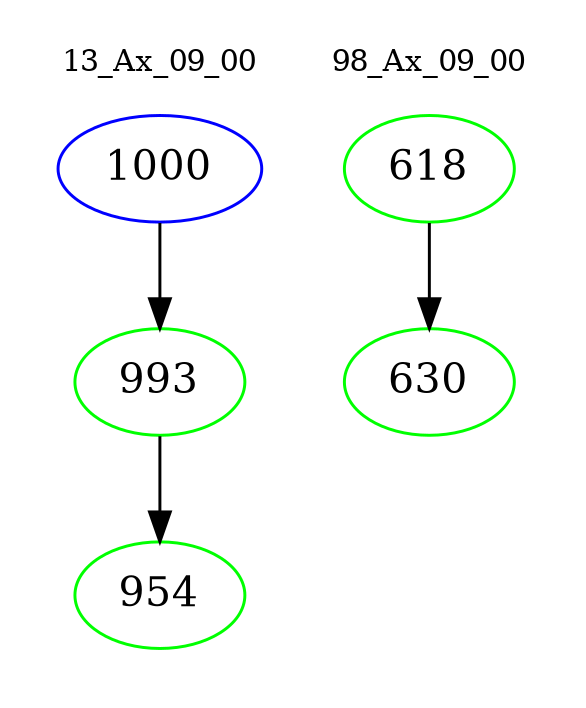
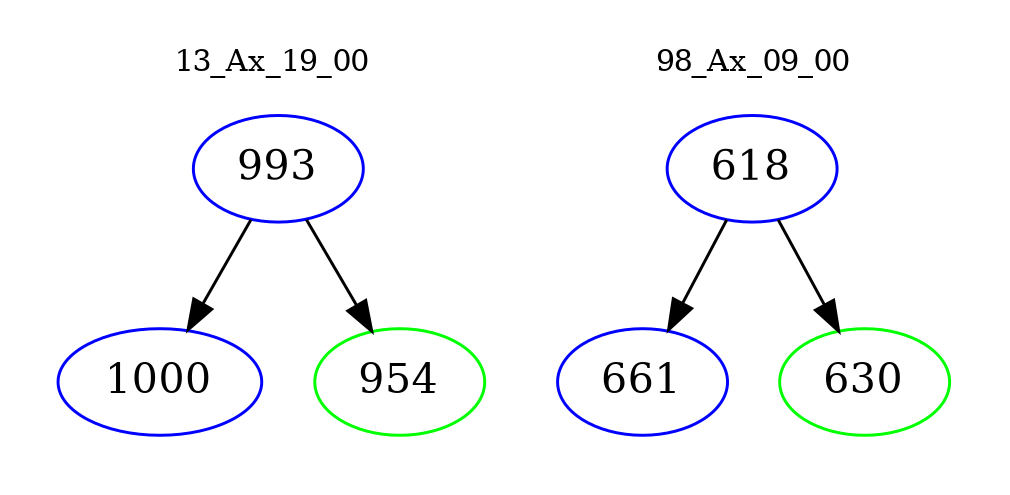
cluster "13_Ax_09_00": label "13_Ax_09_00" -> "13_Ax_19_00"
node "618": color green -> blue
edge "1000" -> "993": reversed
node "993": color green -> blue
node "661": added
